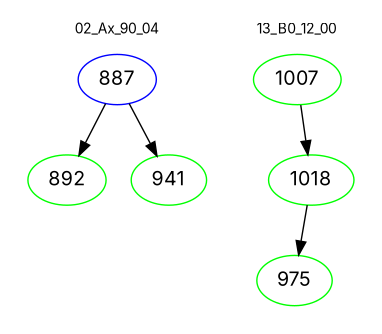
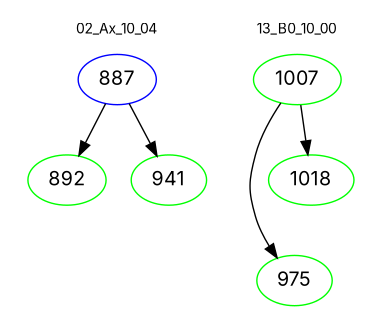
cluster "02_Ax_90_04": label "02_Ax_90_04" -> "02_Ax_10_04"
cluster "13_B0_12_00": label "13_B0_12_00" -> "13_B0_10_00"
edge "1018" -> "975": now "1007" -> "975"
